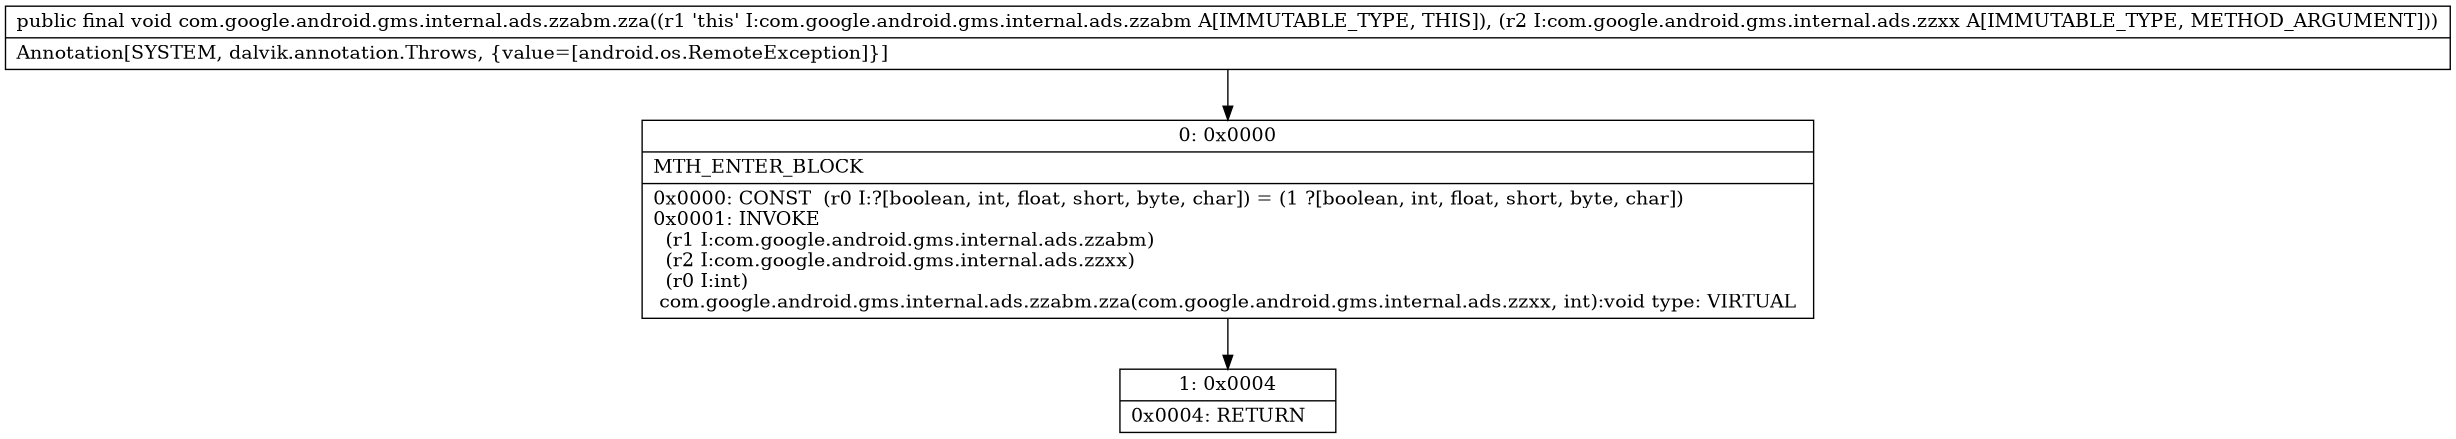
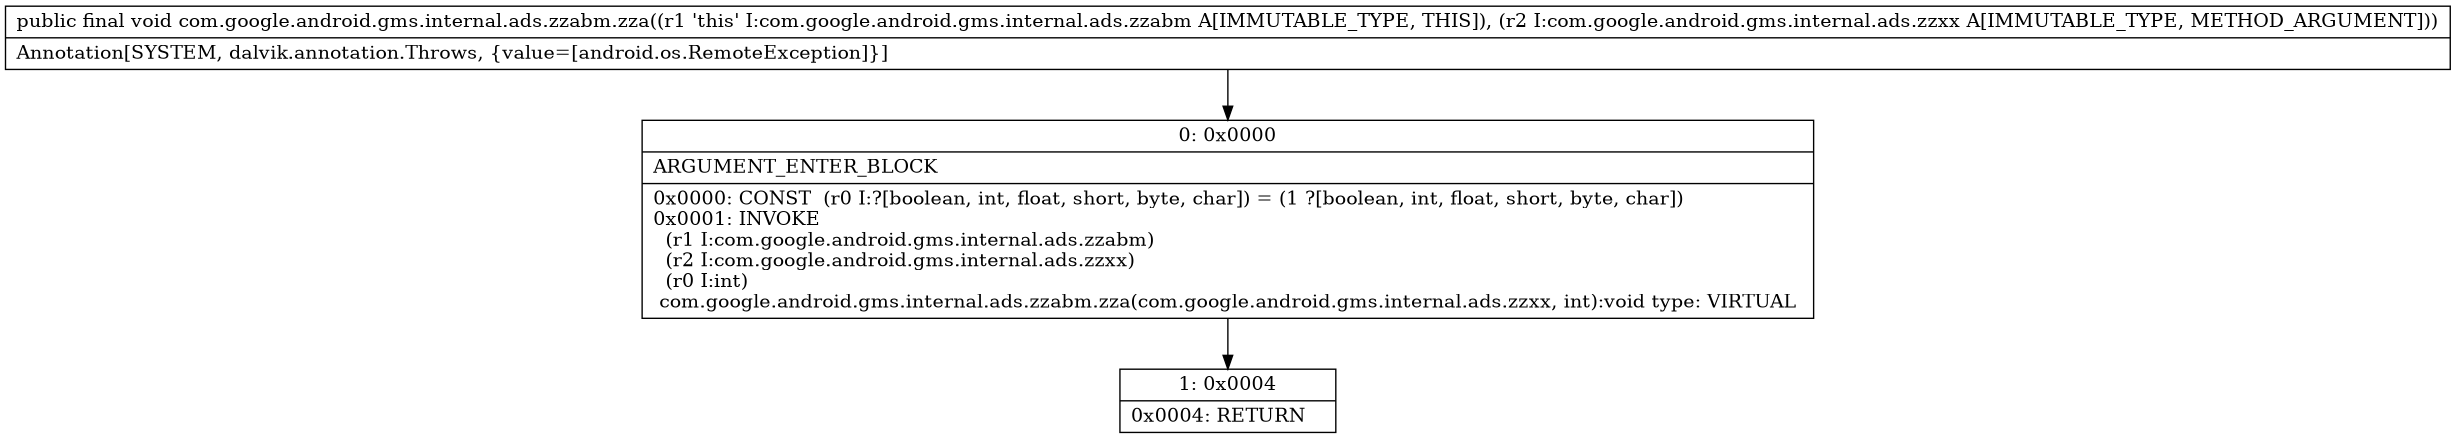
node "0: 0x0000": text "MTH_ENTER_BLOCK" -> "ARGUMENT_ENTER_BLOCK"
